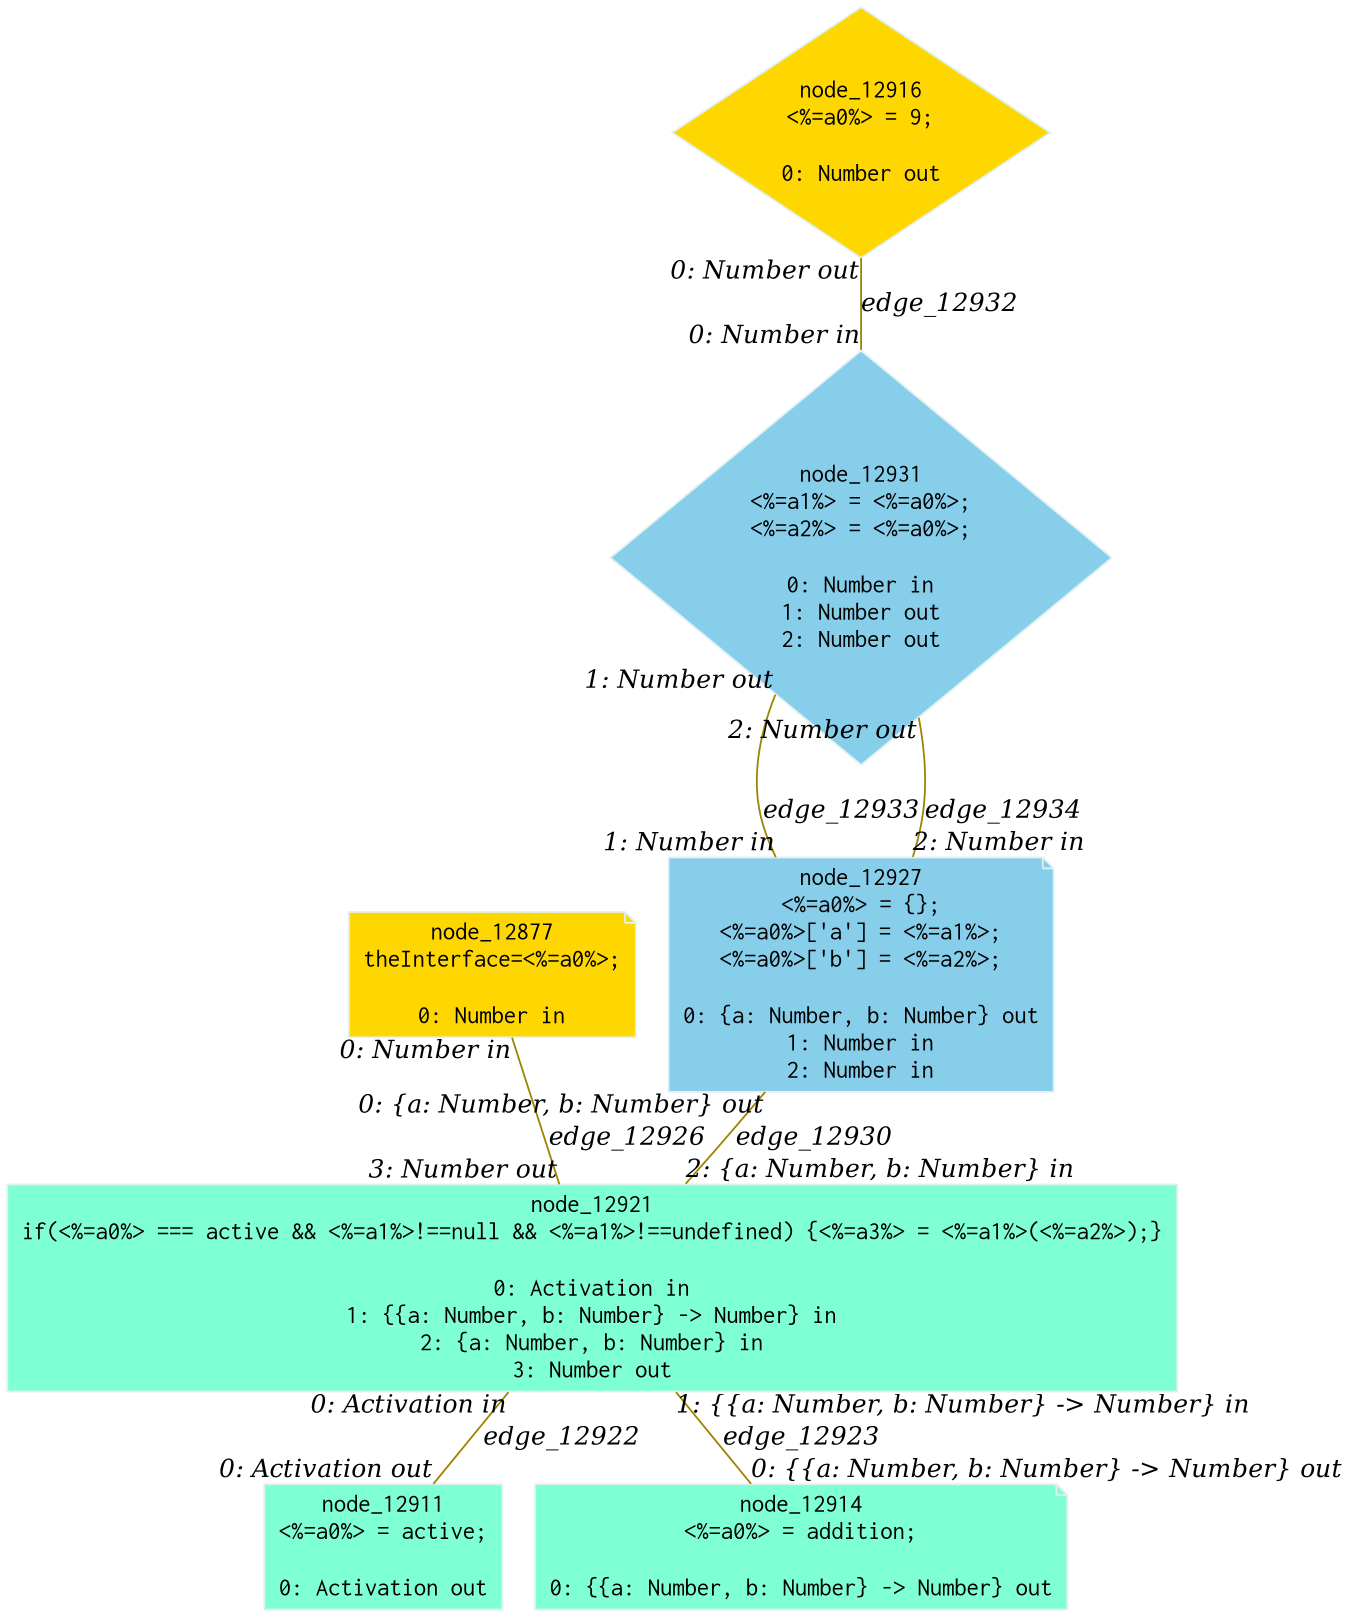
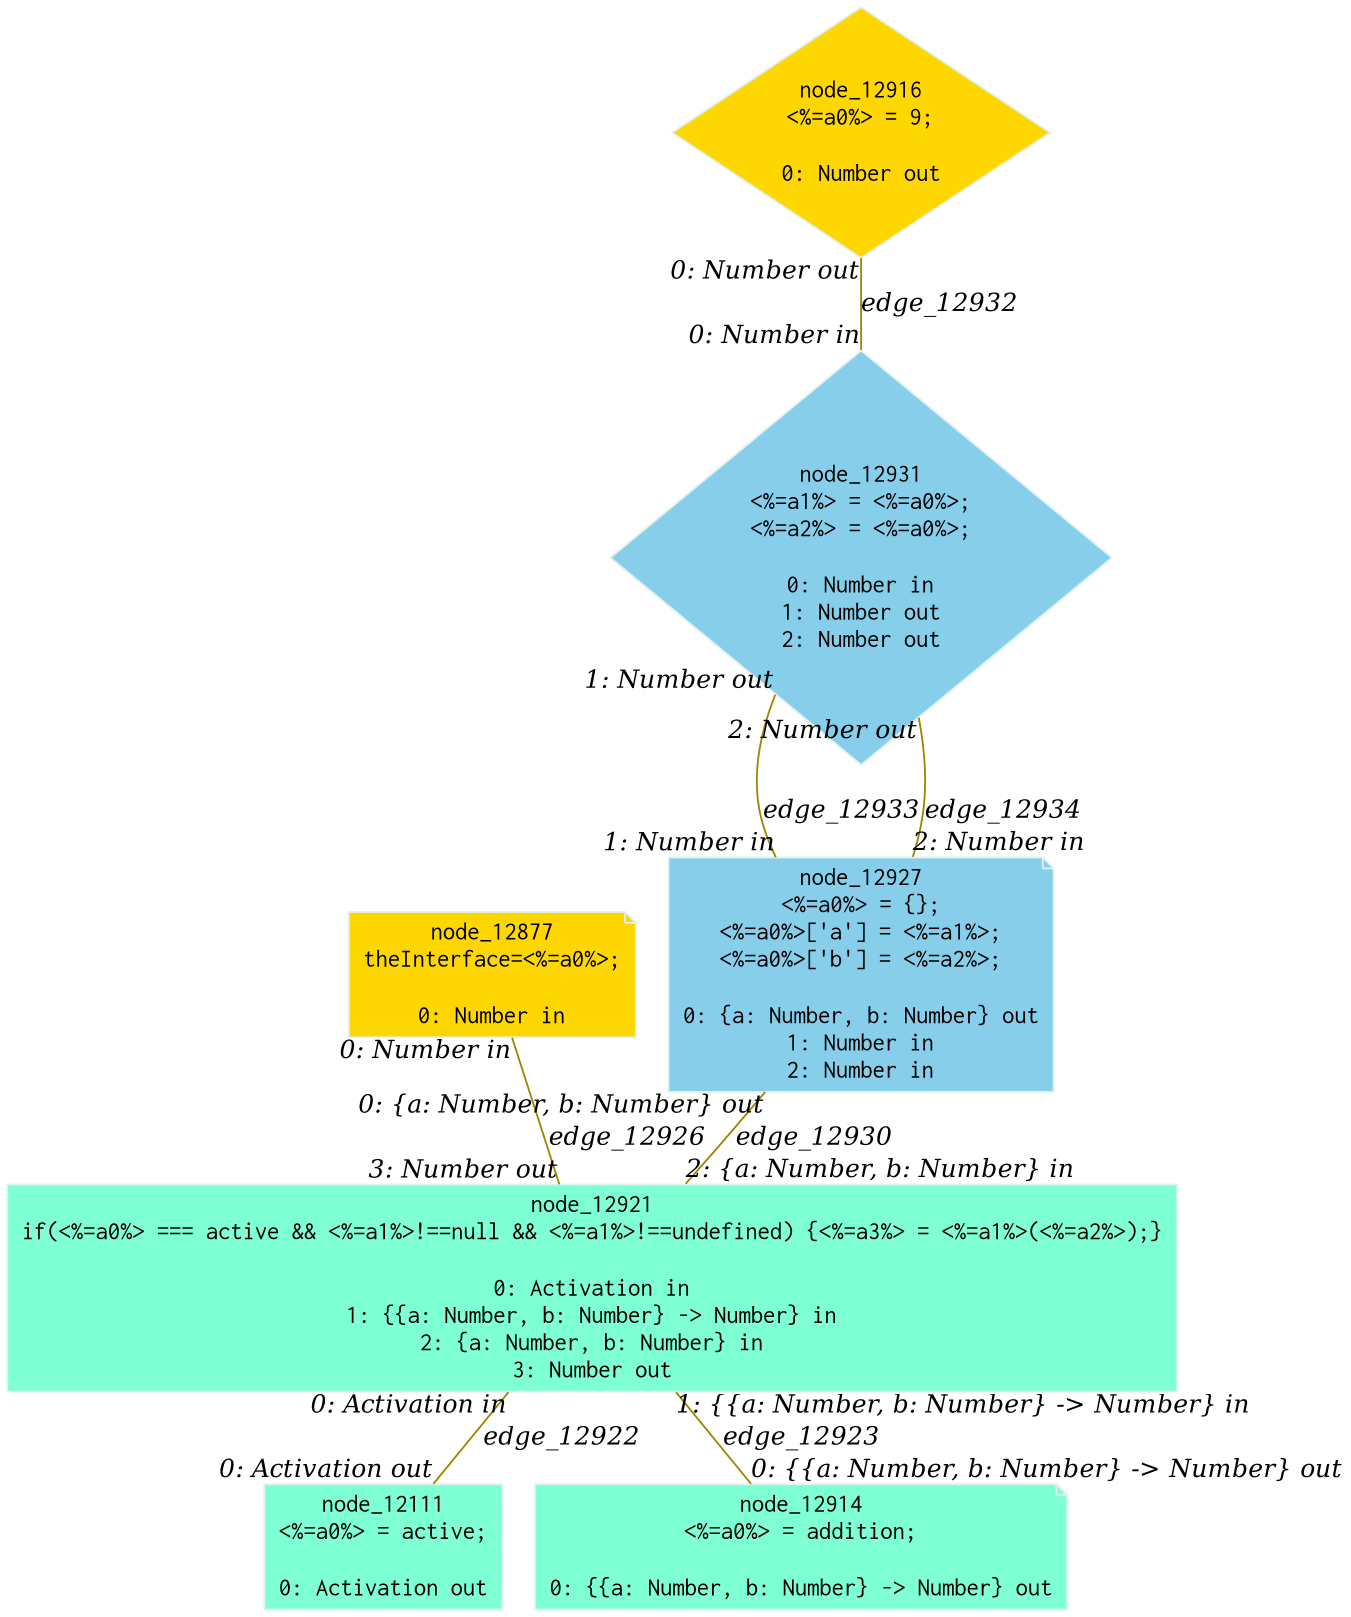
node "node_12911 <%=a0%> = active; 0: Activation out": label "node_12911 <%=a0%> = active; 0: Activation out" -> "node_12111 <%=a0%> = active; 0: Activation out"
